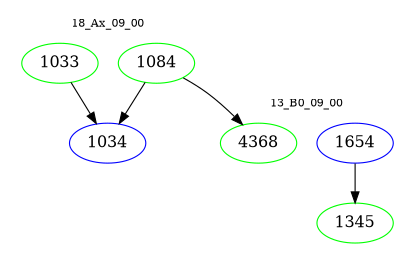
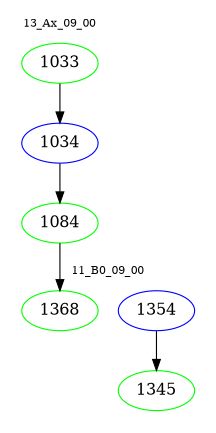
cluster "18_Ax_09_00": label "18_Ax_09_00" -> "13_Ax_09_00"
edge "1084" -> "1034": reversed
cluster "13_B0_09_00": label "13_B0_09_00" -> "11_B0_09_00"
node "4368": label "4368" -> "1368"
node "1654": label "1654" -> "1354"
